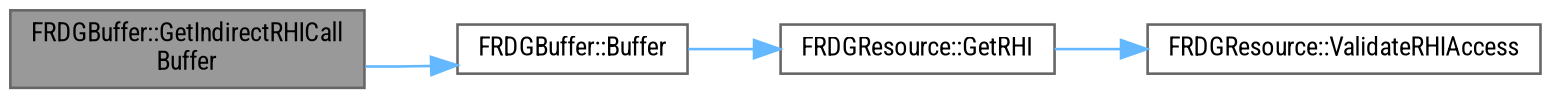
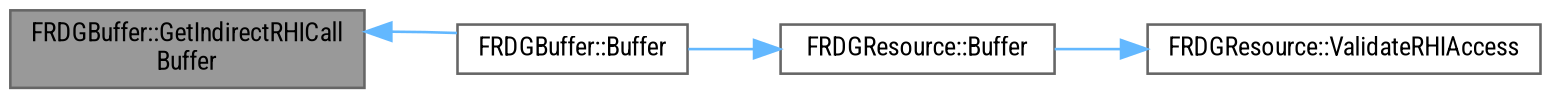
node "FRDGResource::GetRHI": label "FRDGResource::GetRHI" -> "FRDGResource::Buffer"
edge "FRDGBuffer::GetIndirectRHICall Buffer" -> "FRDGBuffer::Buffer": reversed
